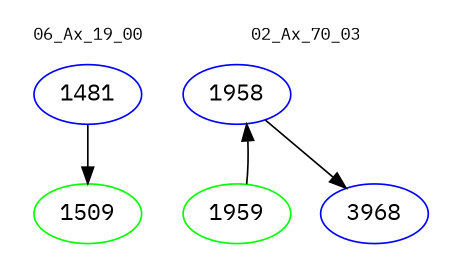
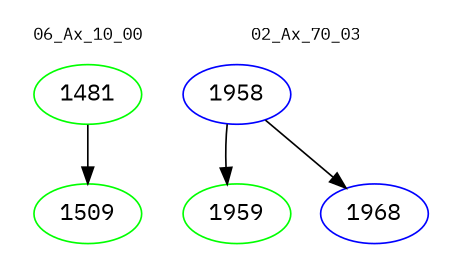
cluster "06_Ax_19_00": label "06_Ax_19_00" -> "06_Ax_10_00"
node "1481": color blue -> green
edge "1959" -> "1958": reversed
node "3968": label "3968" -> "1968"
